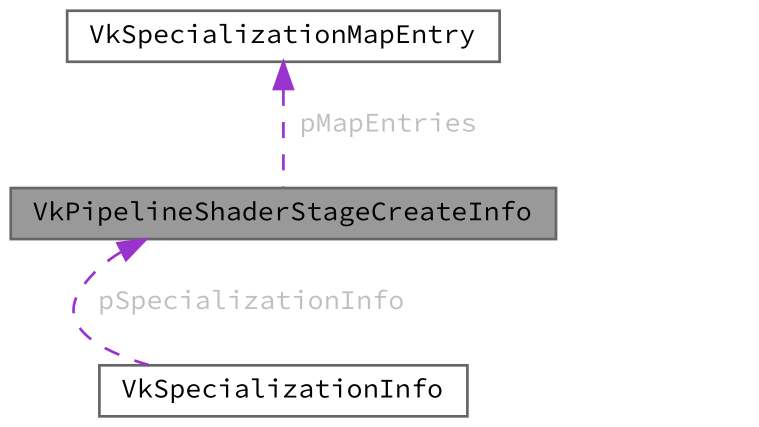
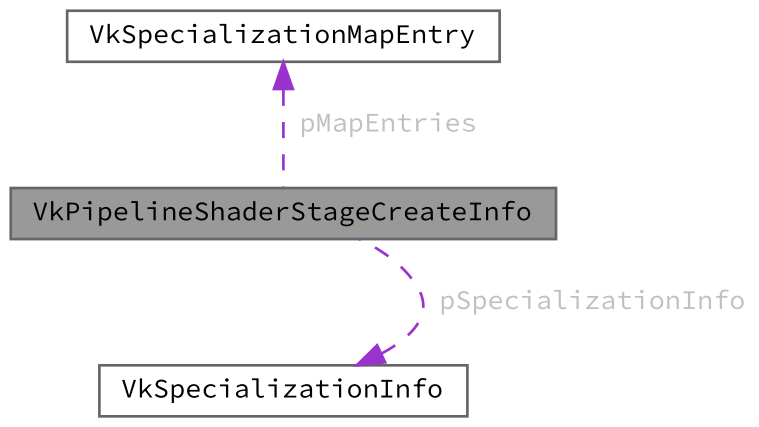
edge "VkSpecializationInfo" -> "VkPipelineShaderStageCreateInfo": reversed
